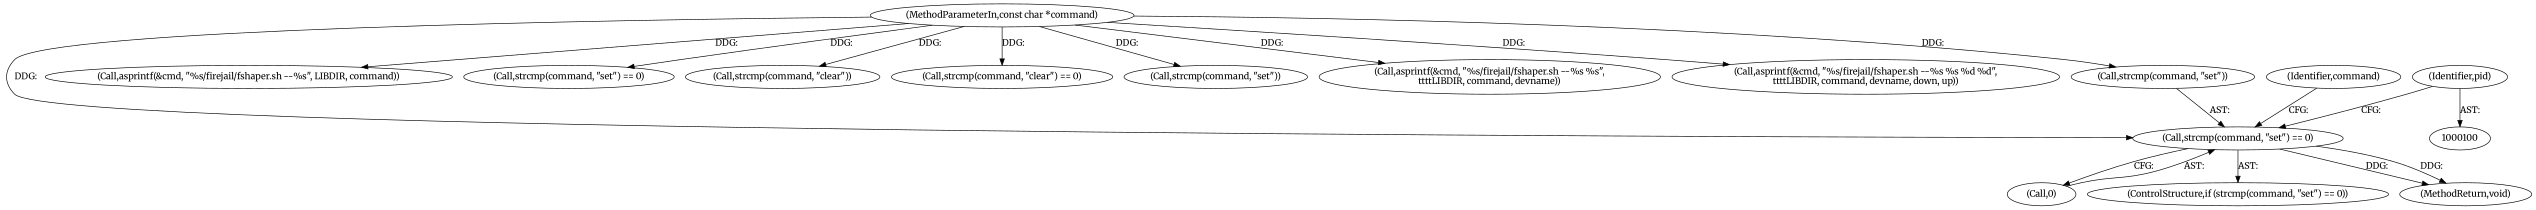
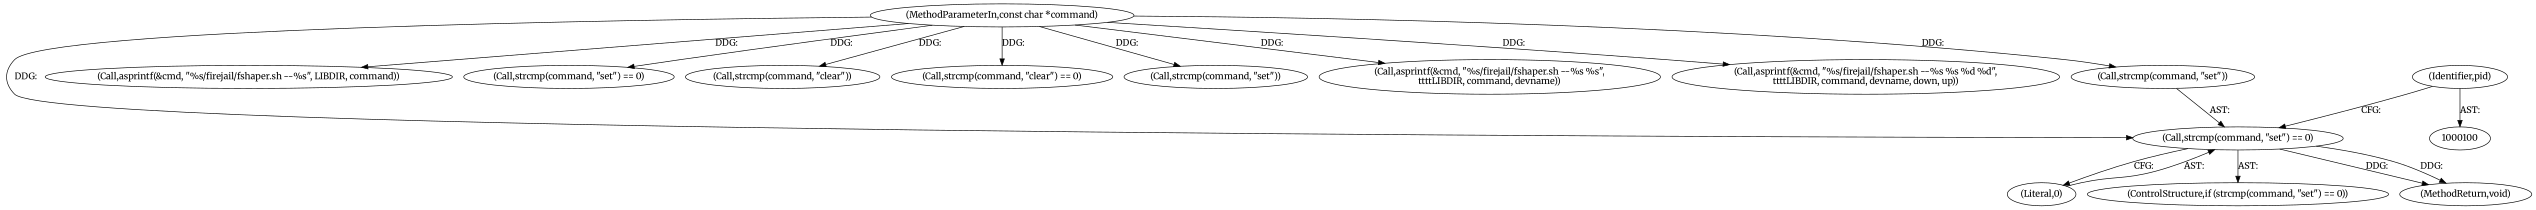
node "(Identifier,command)": removed
node "(Call,0)": label "(Call,0)" -> "(Literal,0)"
